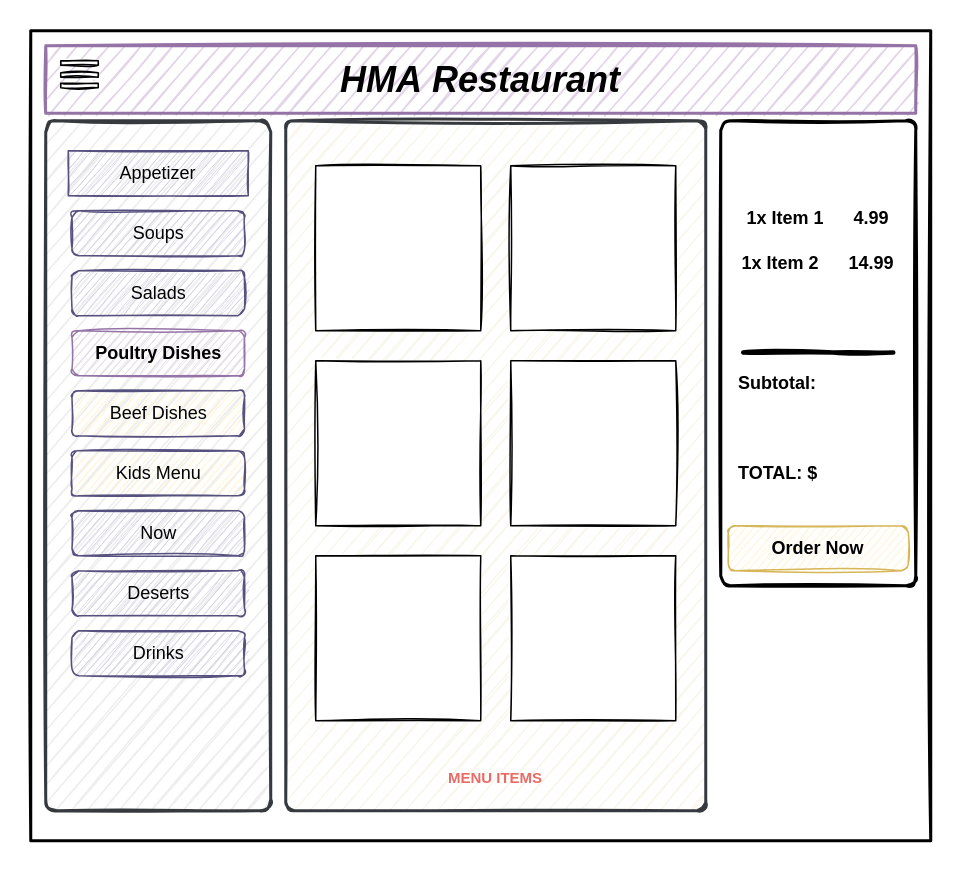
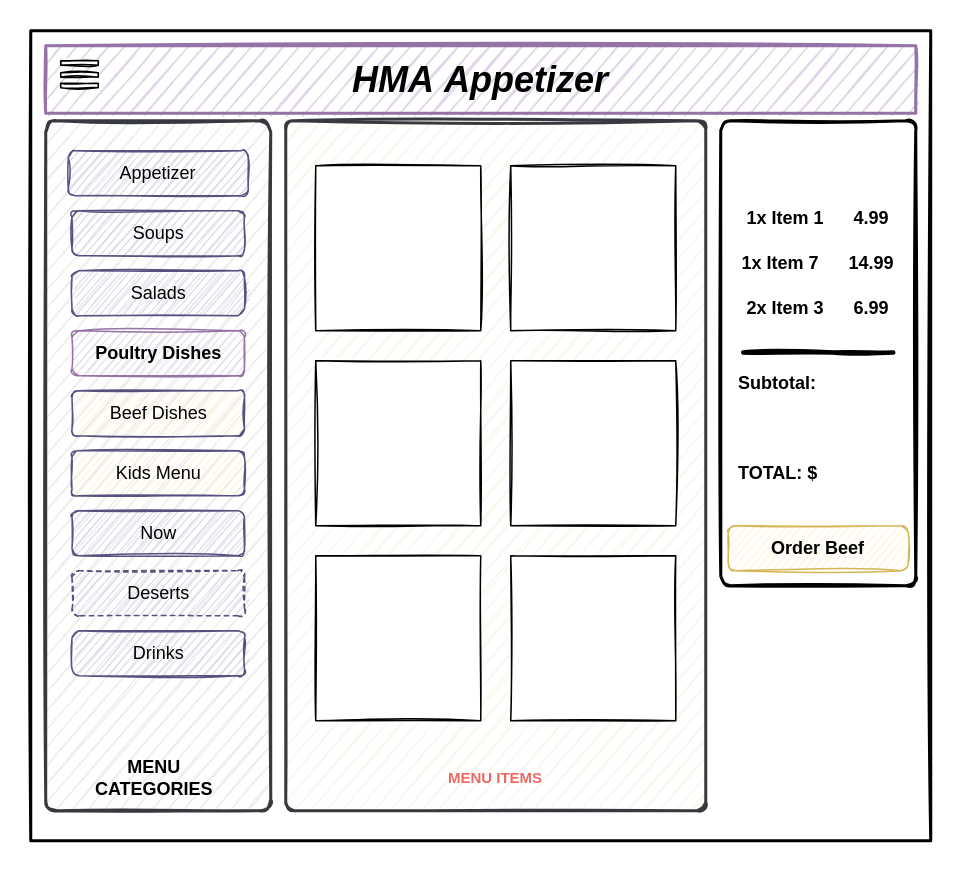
node "HMA Restaurant": label "HMA Restaurant" -> "HMA Appetizer"
node "Appetizer": shape rectangle -> rounded rectangle
node "1x Item 2 14.99": label "1x Item 2 14.99" -> "1x Item 7 14.99"
node "2x Item 3 6.99": added
node "Order Now": label "Order Now" -> "Order Beef"
node "Deserts": style solid -> dashed
node "MENU CATEGORIES": added
